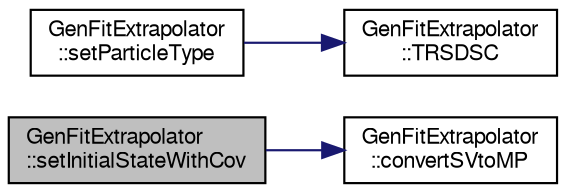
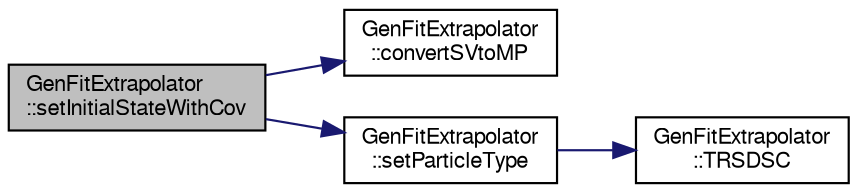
edge "GenFitExtrapolator ::setInitialStateWithCov" -> "GenFitExtrapolator ::setParticleType": added
